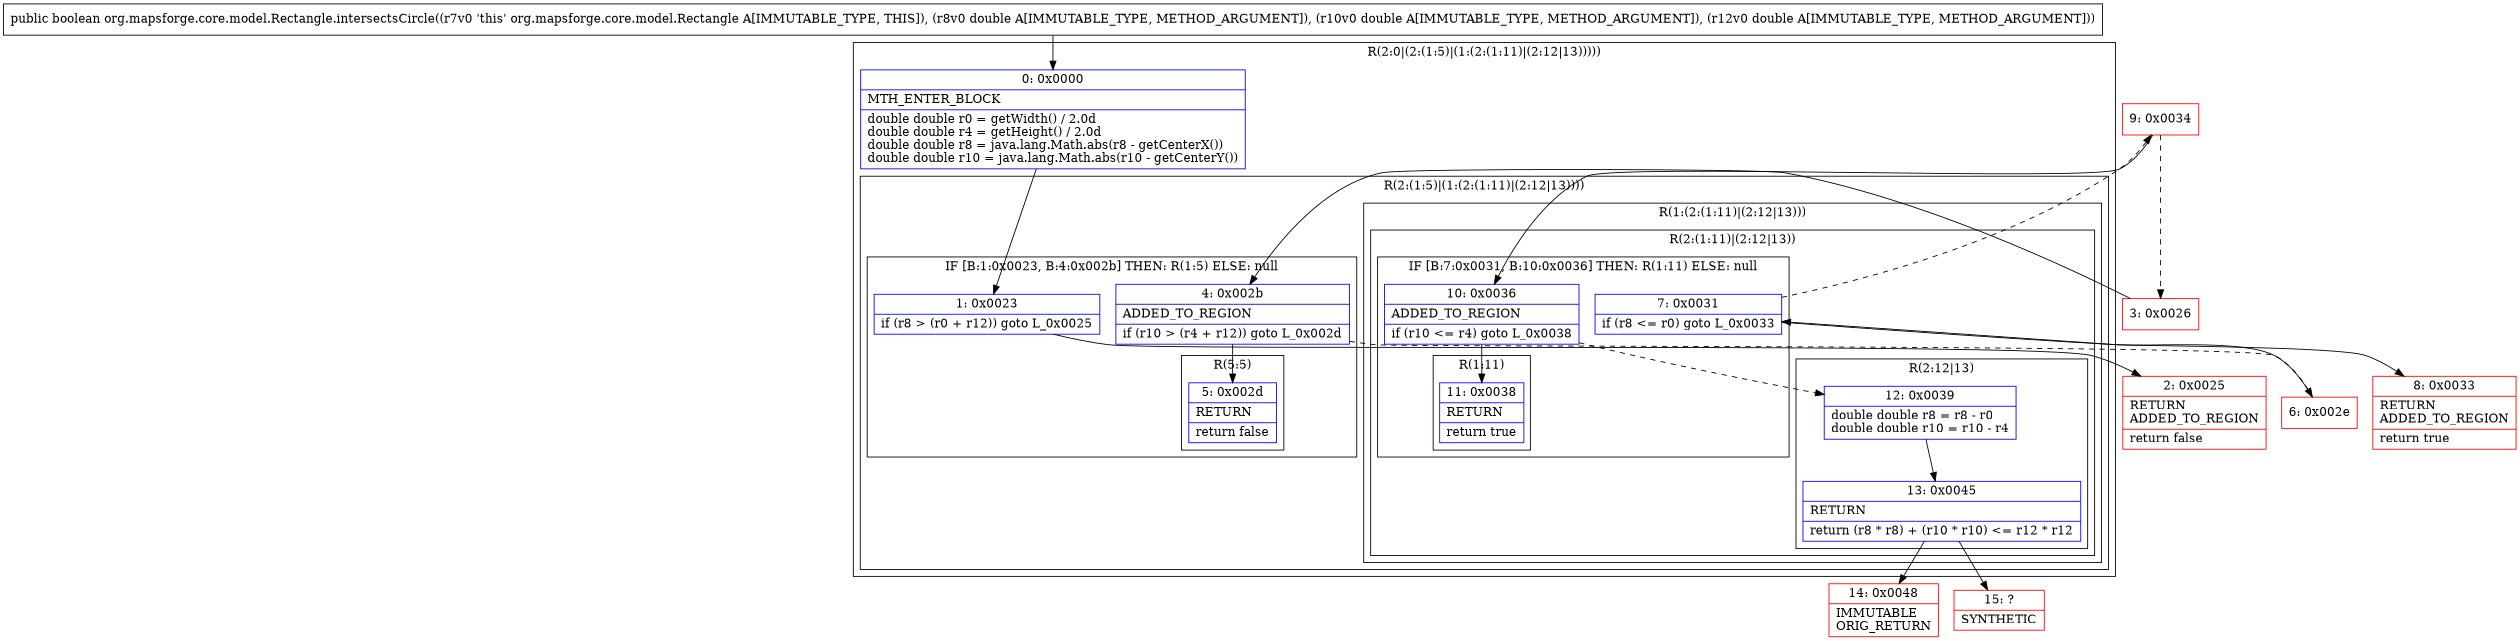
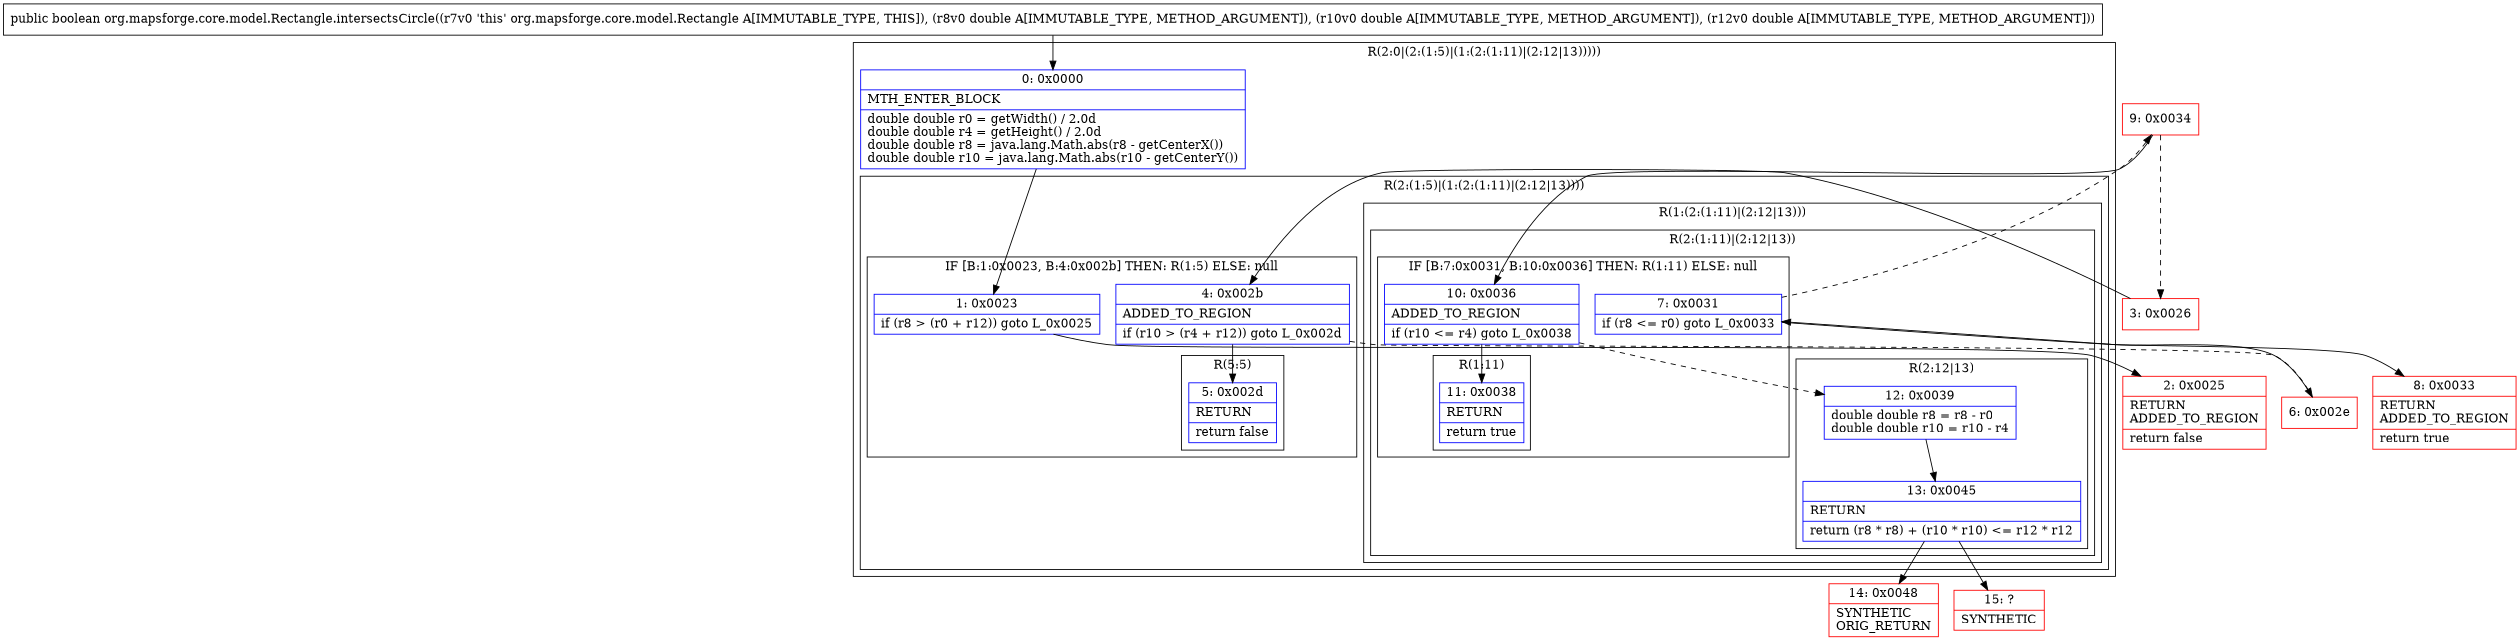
node "14: 0x0048": text "IMMUTABLE" -> "SYNTHETIC"
